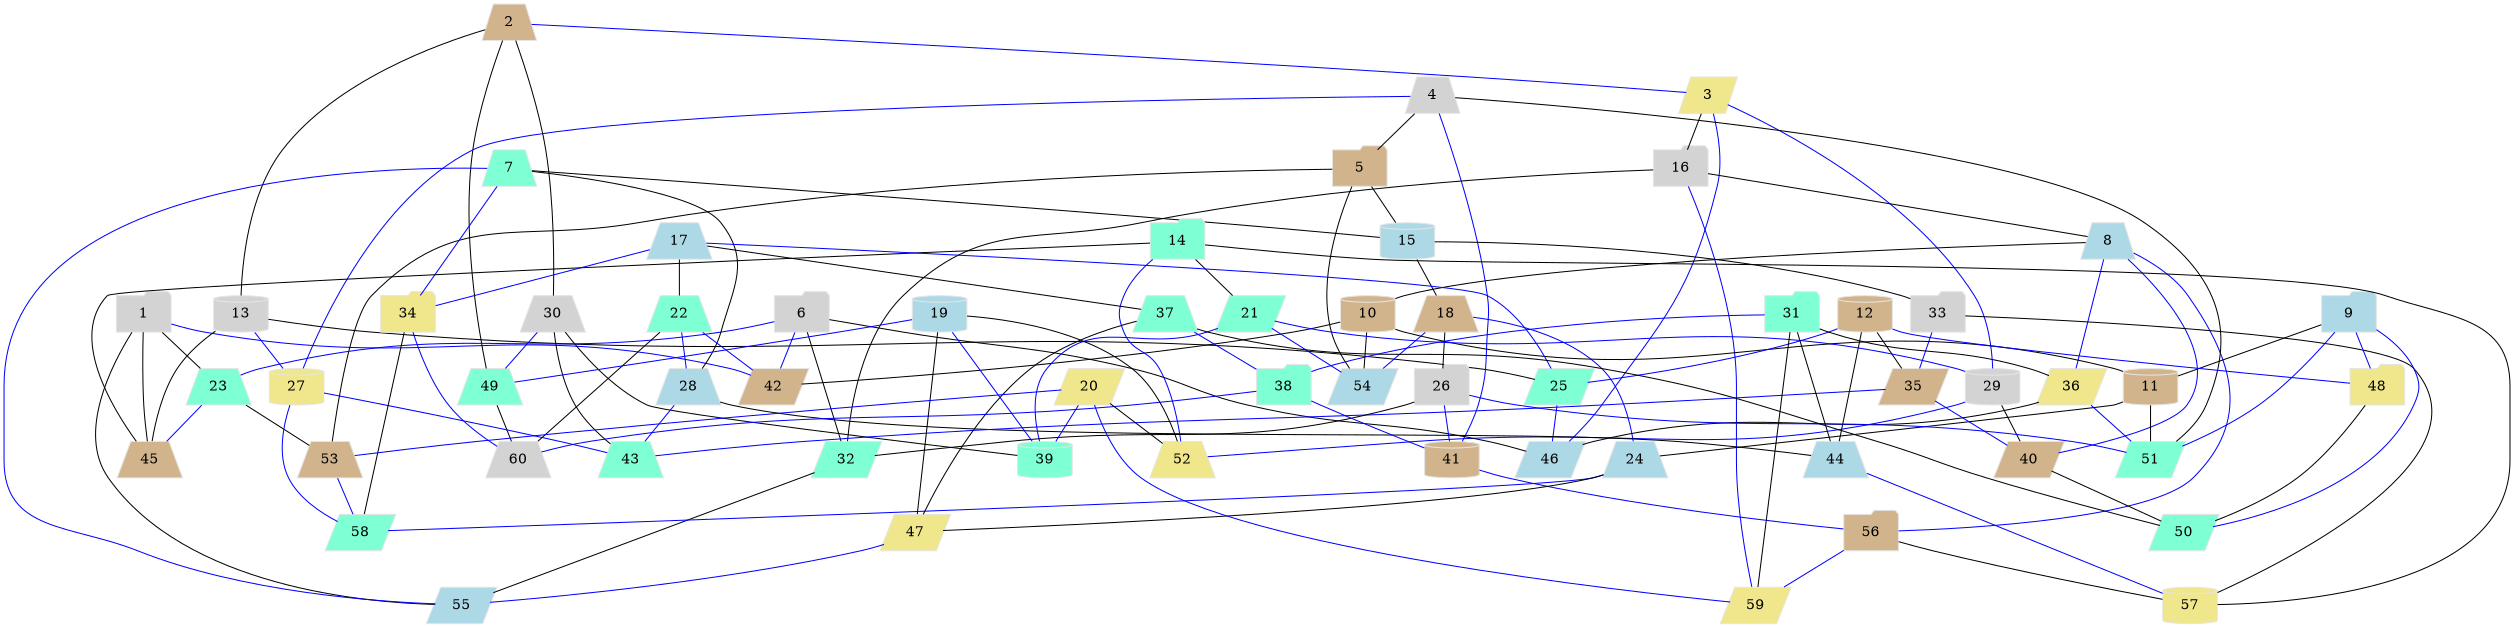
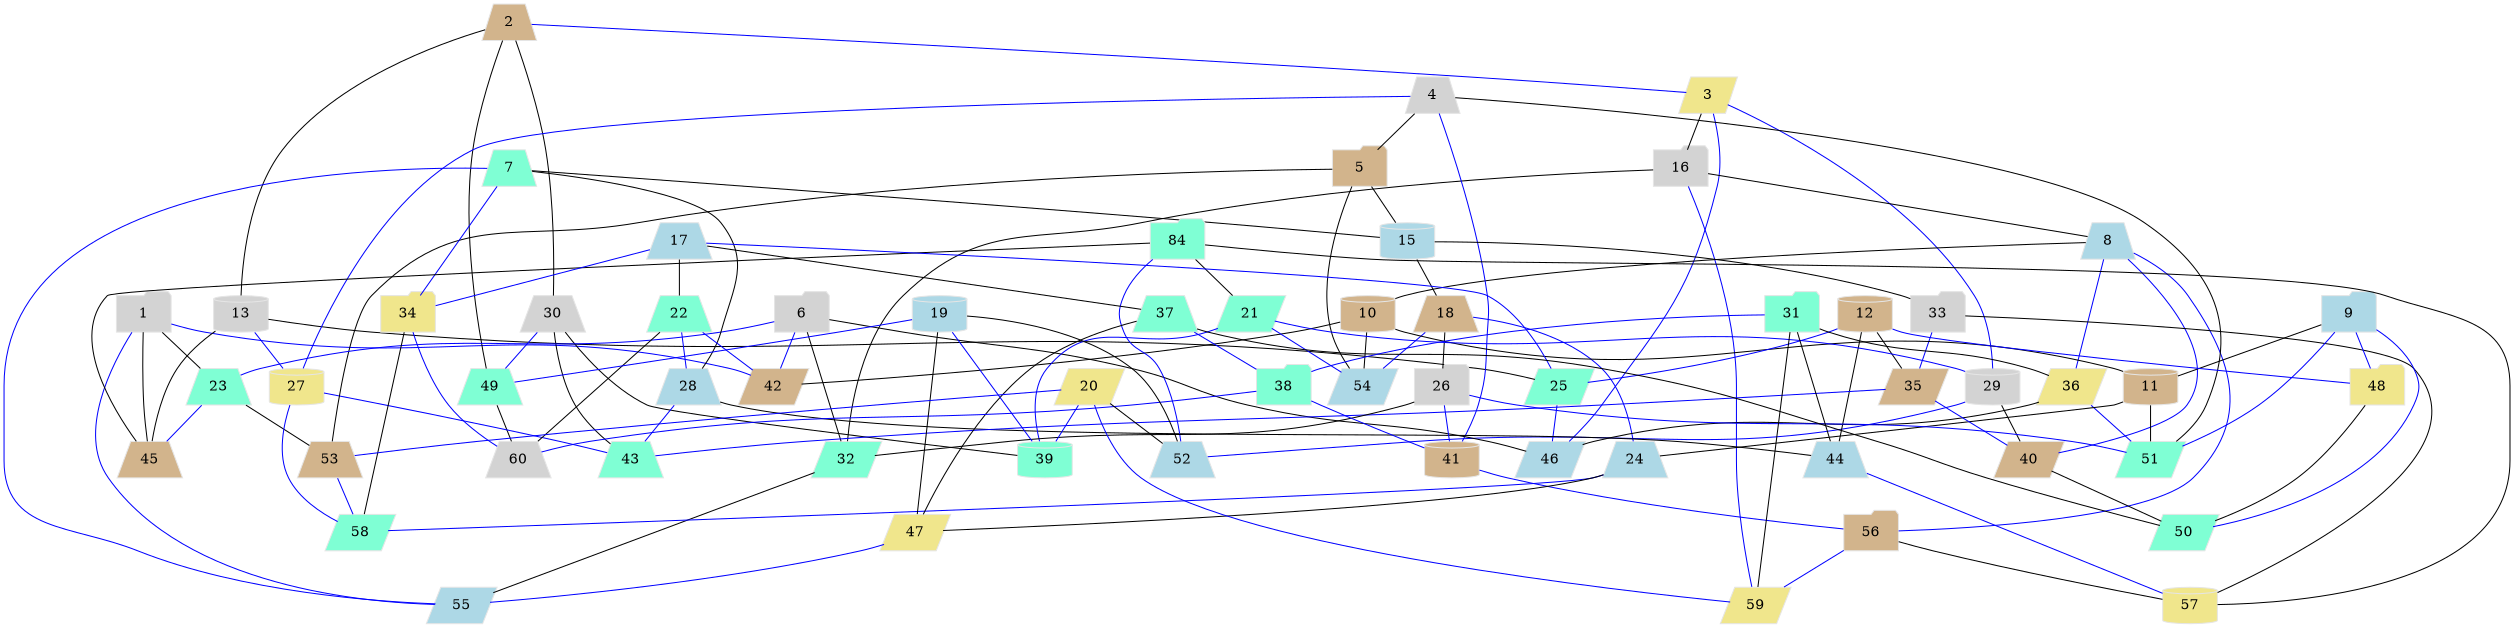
node "14": label "14" -> "84"
node "52": fillcolor khaki -> lightblue
edge "1" -- "55": color black -> blue
